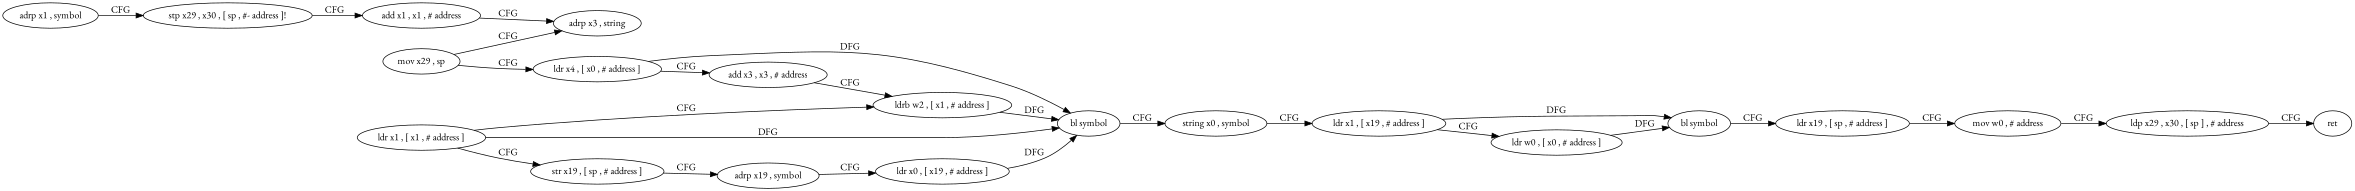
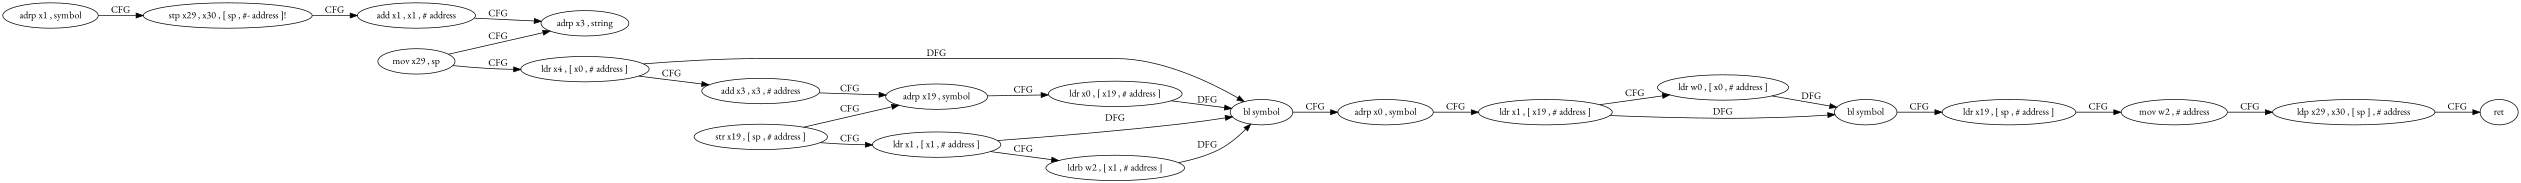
edge "add x3 , x3 , # address" -> "ldrb w2 , [ x1 , # address ]": now "add x3 , x3 , # address" -> "adrp x19 , symbol"
node "string x0 , symbol": label "string x0 , symbol" -> "adrp x0 , symbol"
node "mov w0 , # address": label "mov w0 , # address" -> "mov w2 , # address"
edge "ldr x1 , [ x1 , # address ]" -> "str x19 , [ sp , # address ]": reversed
